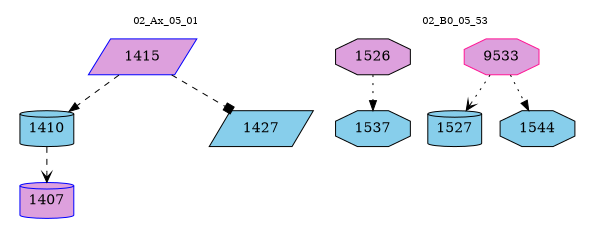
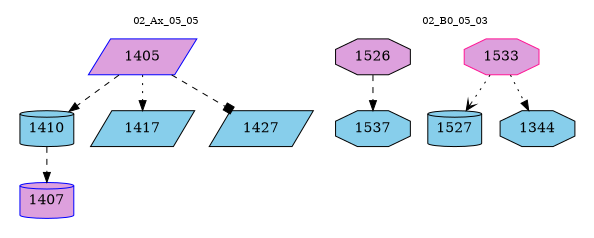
cluster "02_Ax_05_01": label "02_Ax_05_01" -> "02_Ax_05_05"
cluster "02_B0_05_53": label "02_B0_05_53" -> "02_B0_05_03"
node "1415": label "1415" -> "1405"
node "9533": label "9533" -> "1533"
edge "1526" -> "1537": style dotted -> dashed
node "1417": added
node "1544": label "1544" -> "1344"
edge "1410" -> "1407": arrowhead vee -> normal
